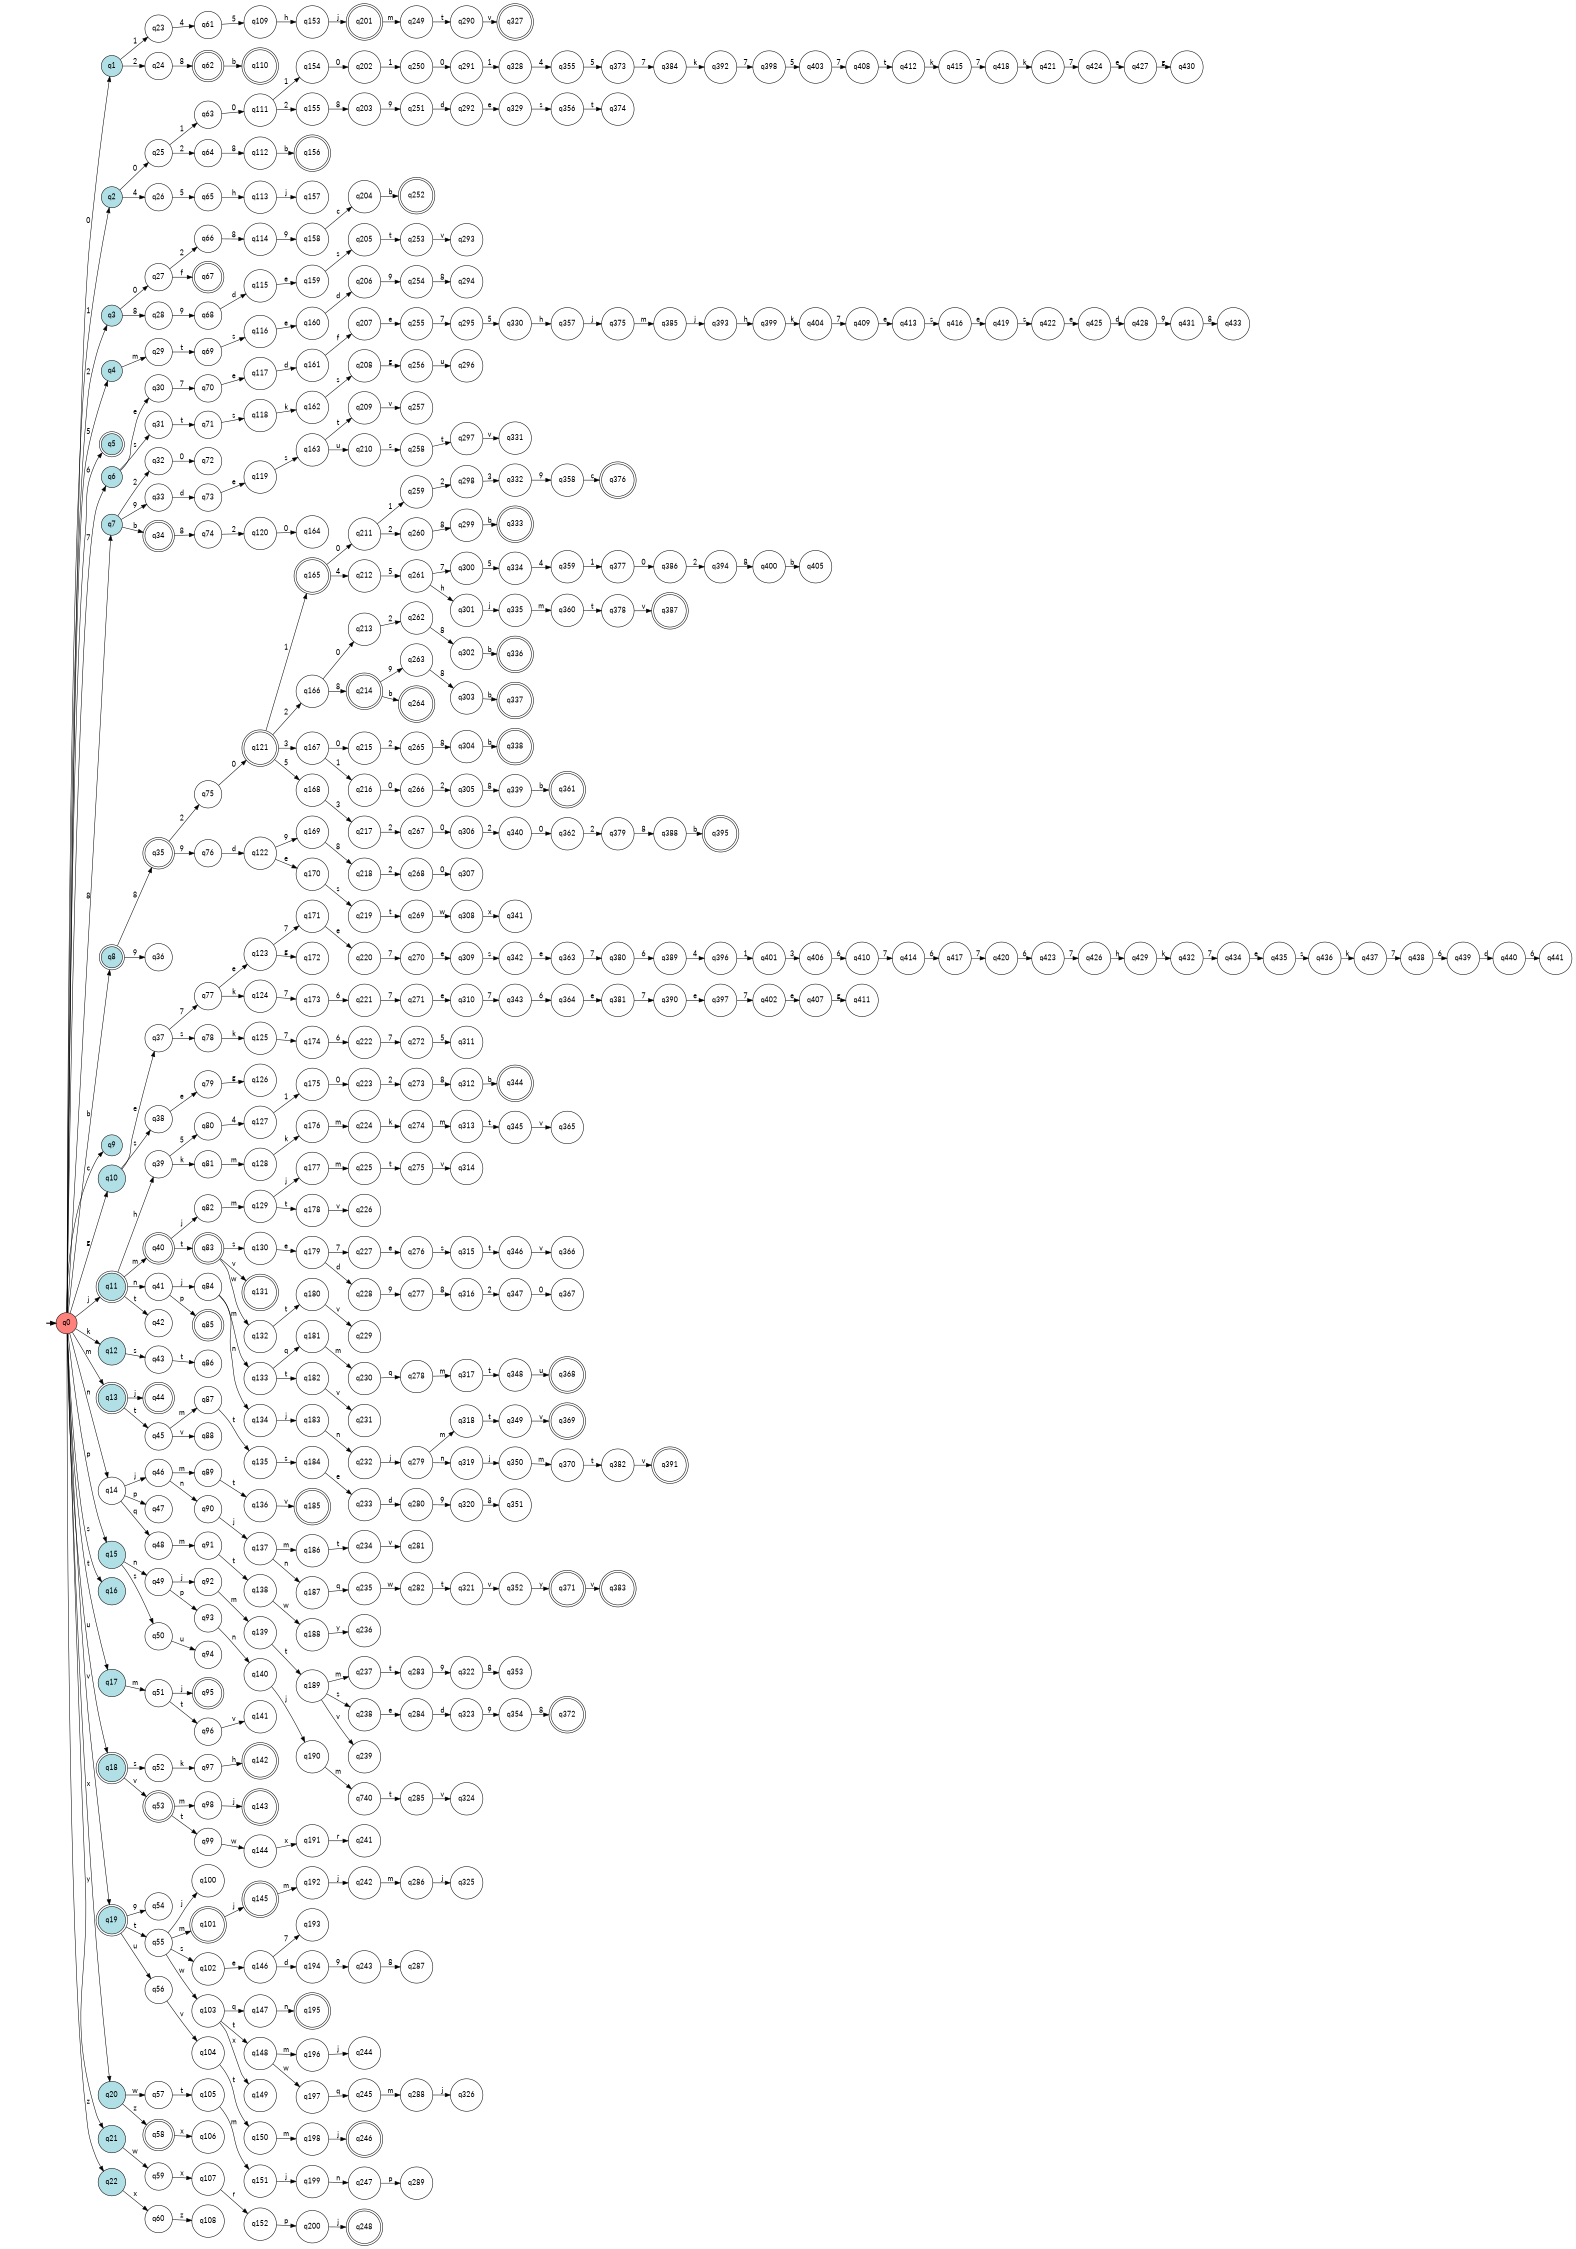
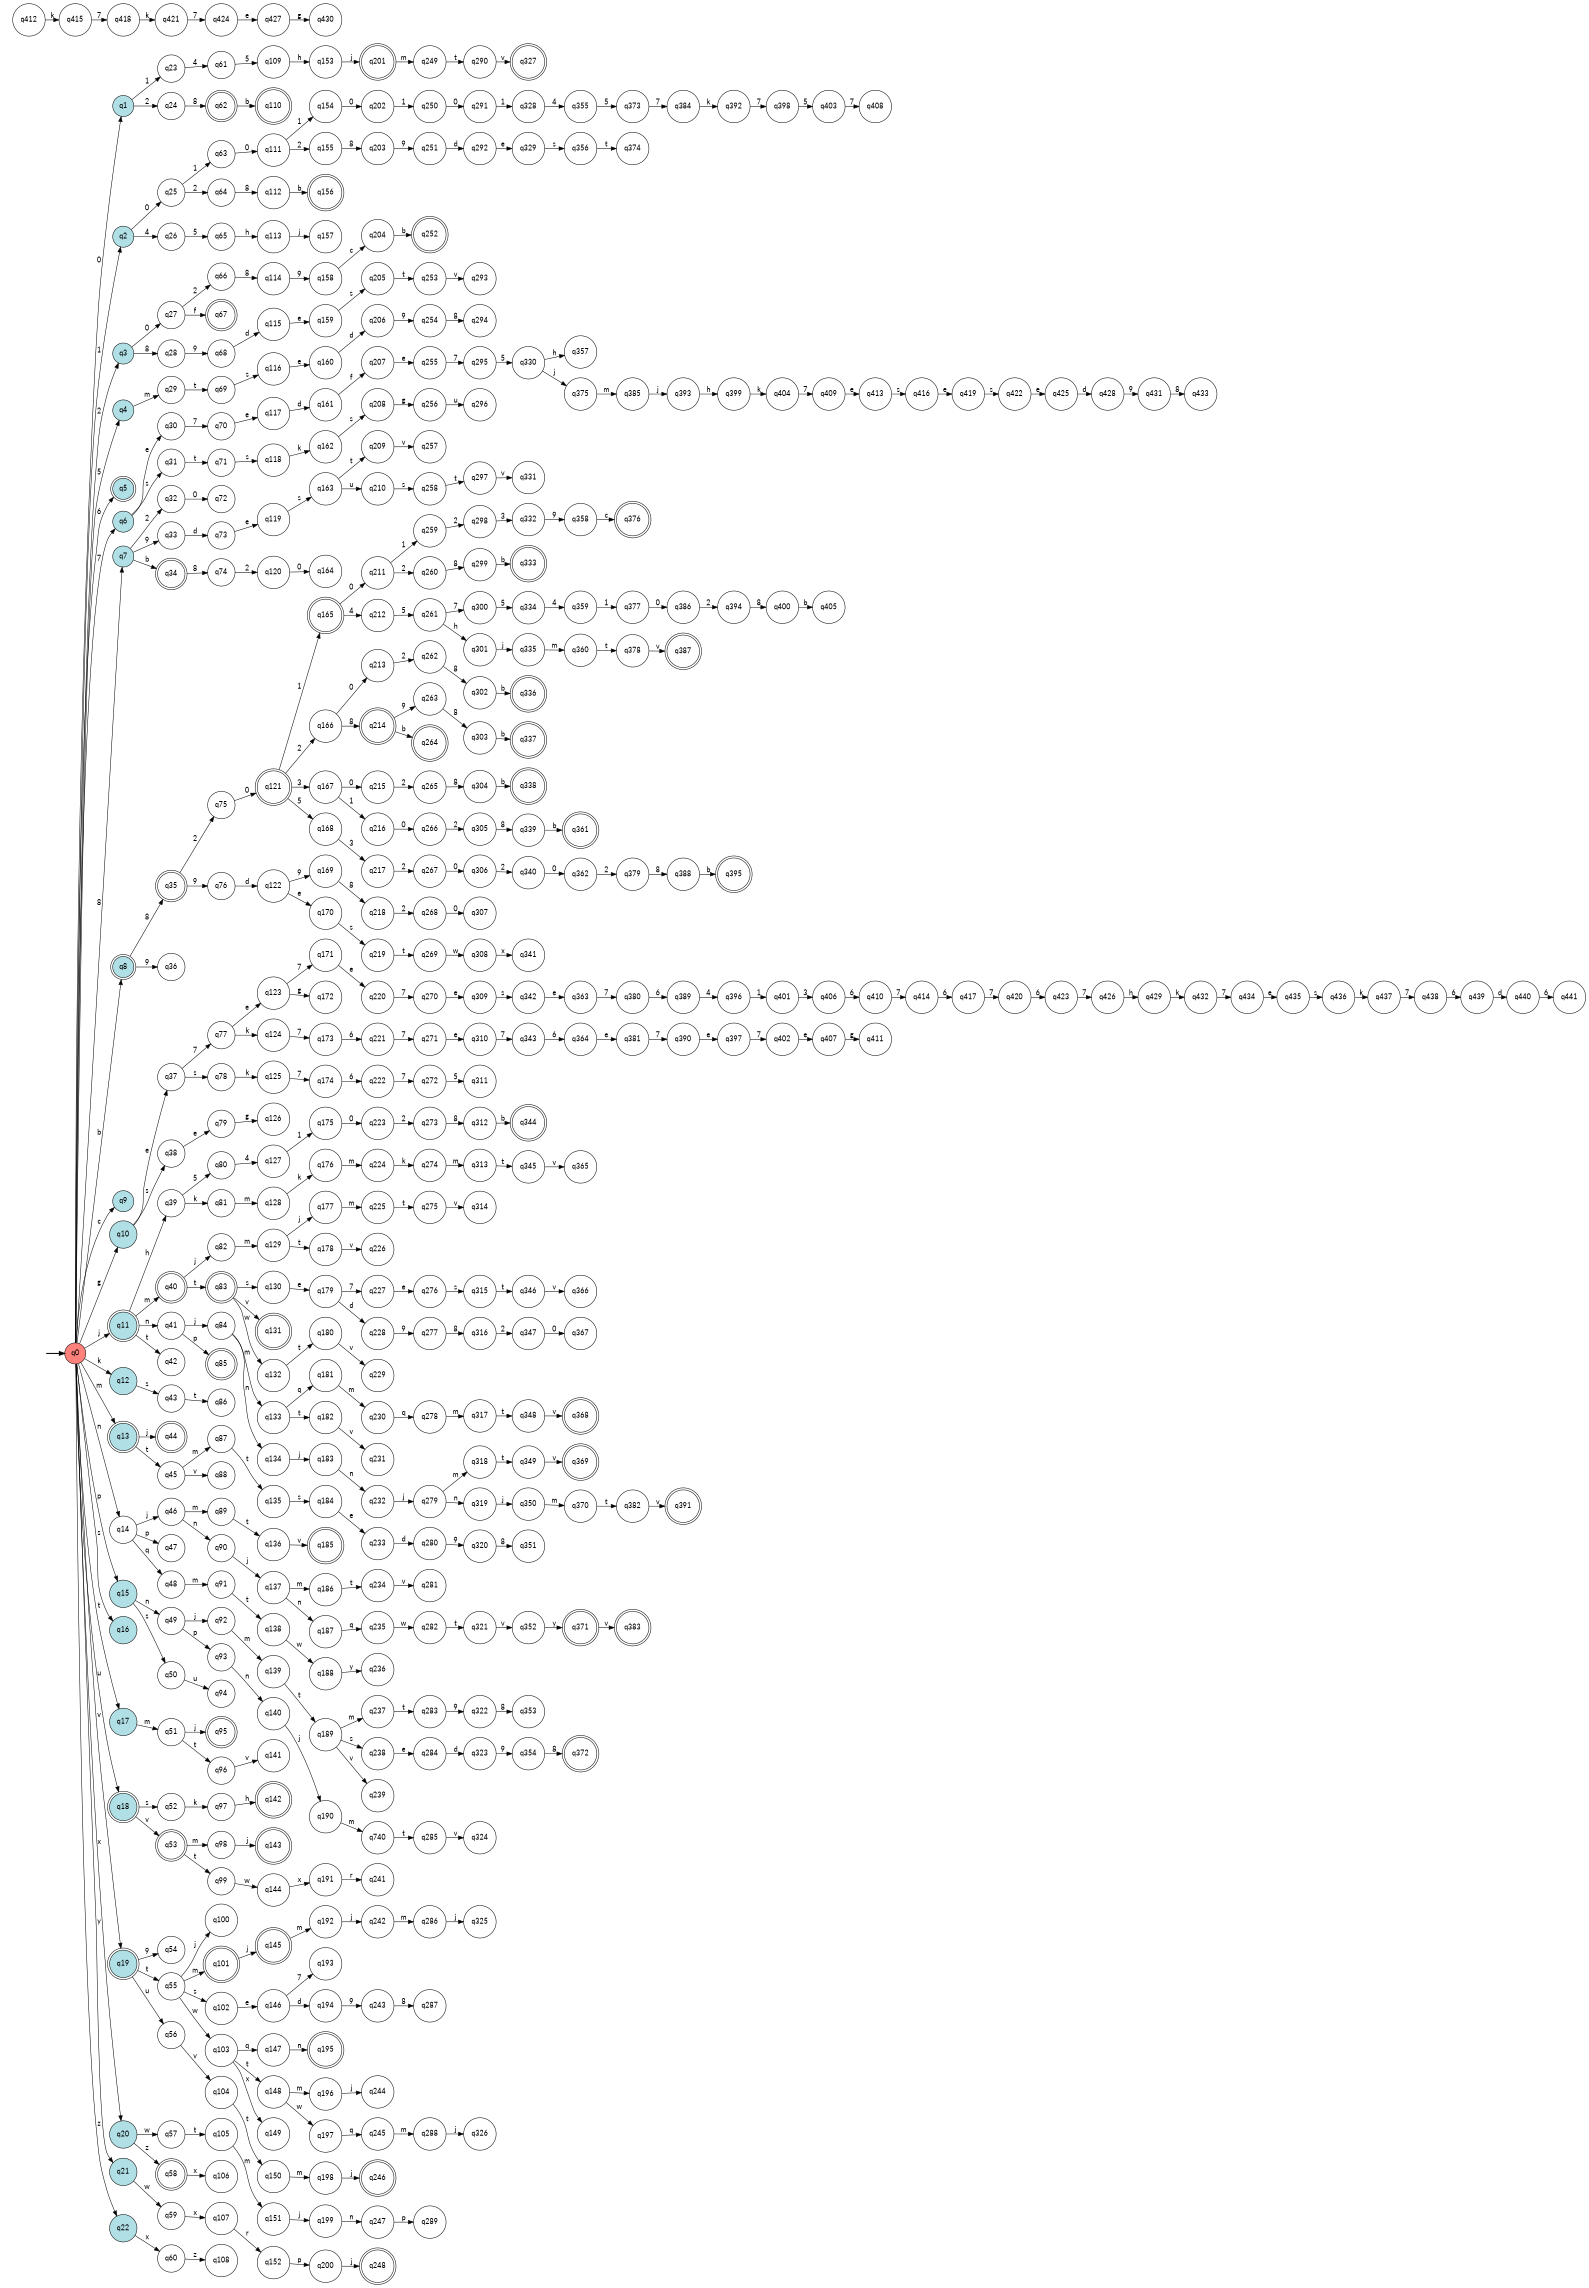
edge "q408" -> "q412": removed, label "t"
edge "q357" -> "q375": now "q330" -> "q375"
edge "q348" -> "q368": label "u" -> "v"
